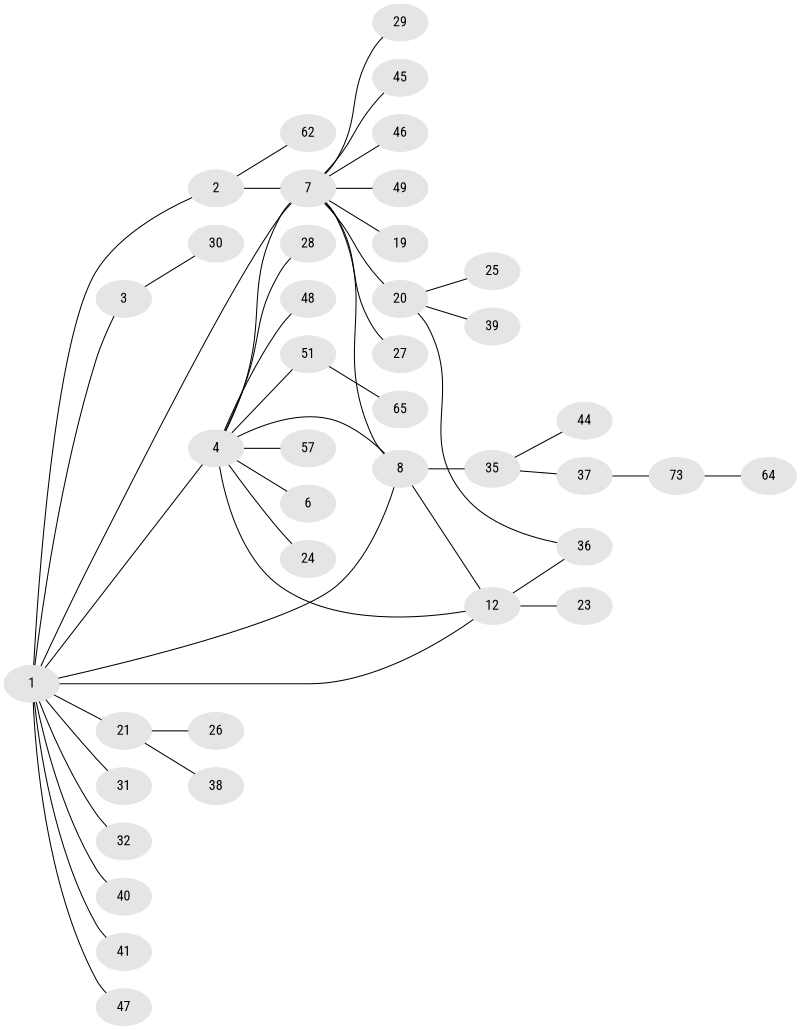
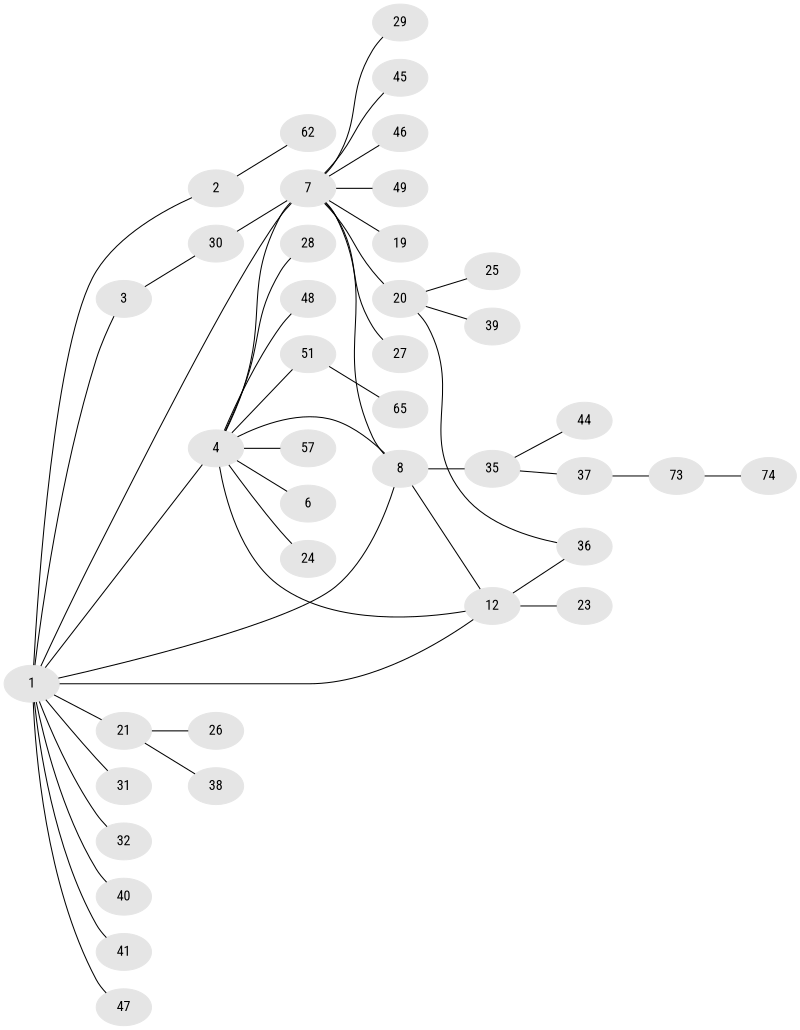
edge "2" -- "7": now "30" -- "7"
node "64": label "64" -> "74"
